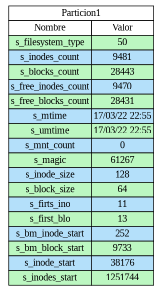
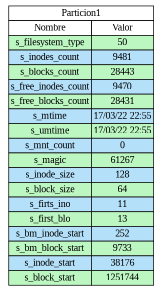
node "Particion1": text "s_inodes_start" -> "s_block_start"
